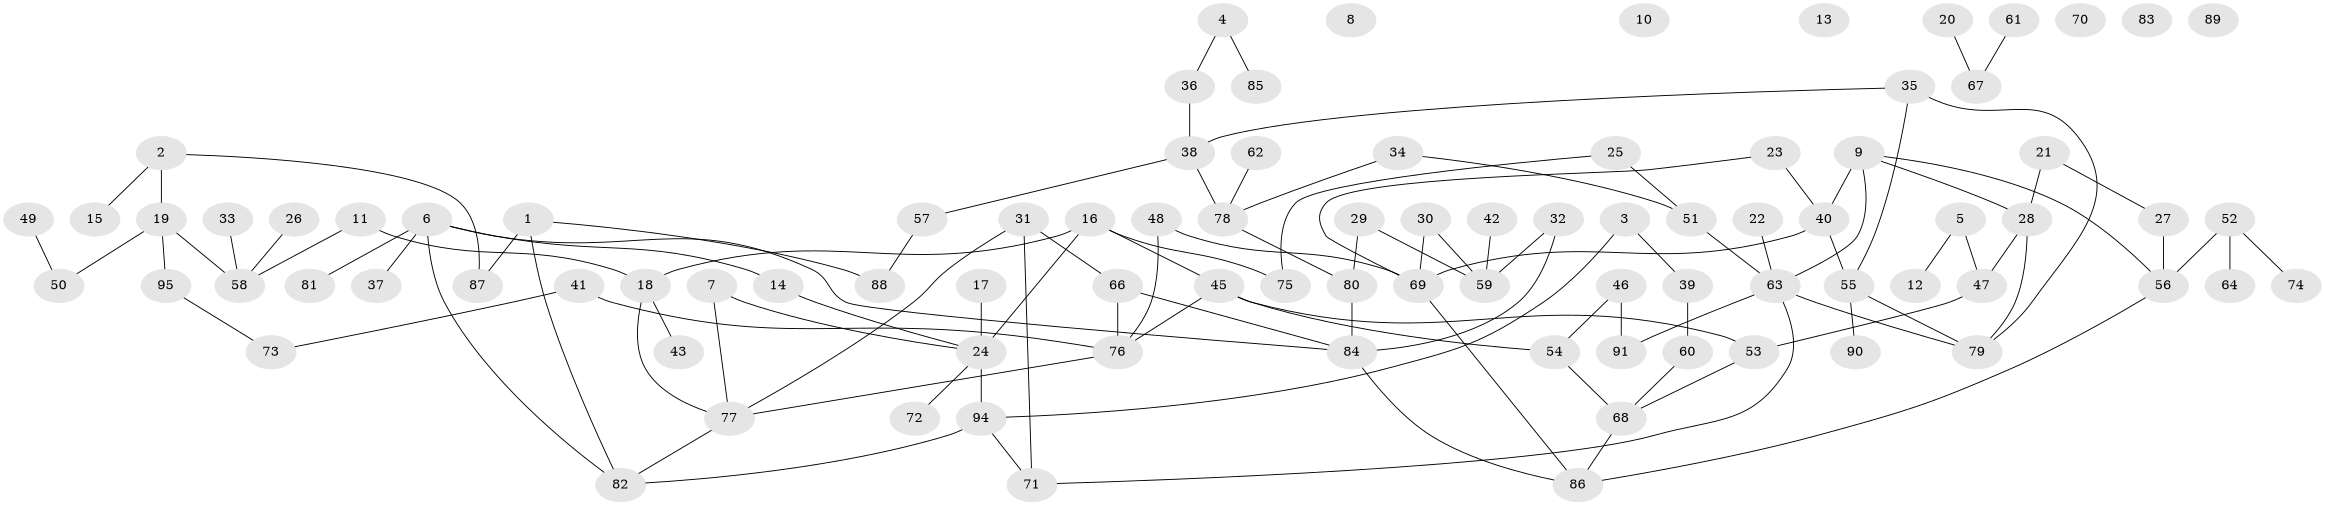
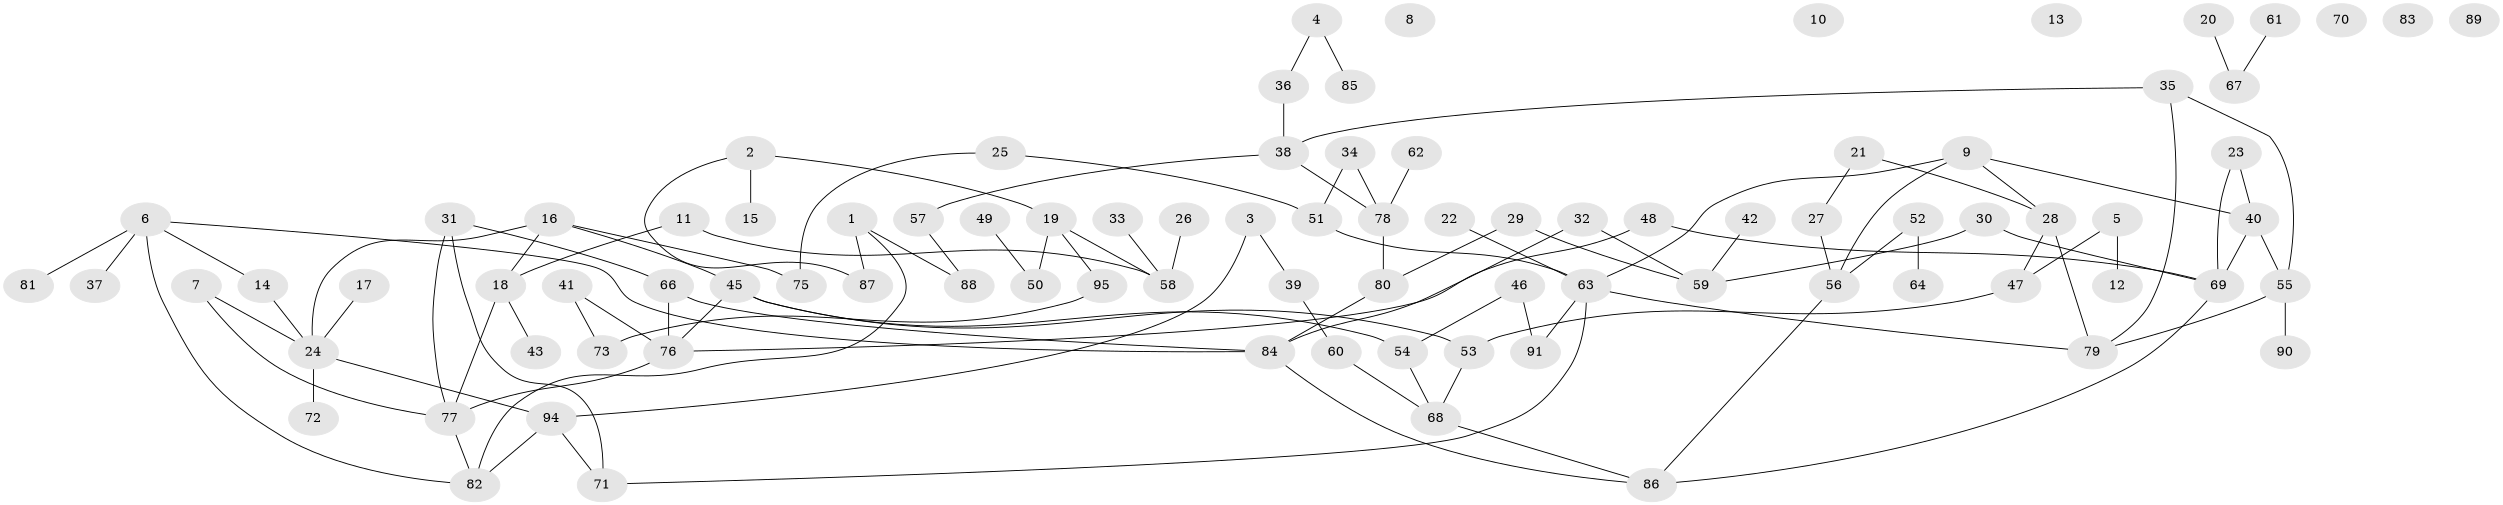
node "74": removed
